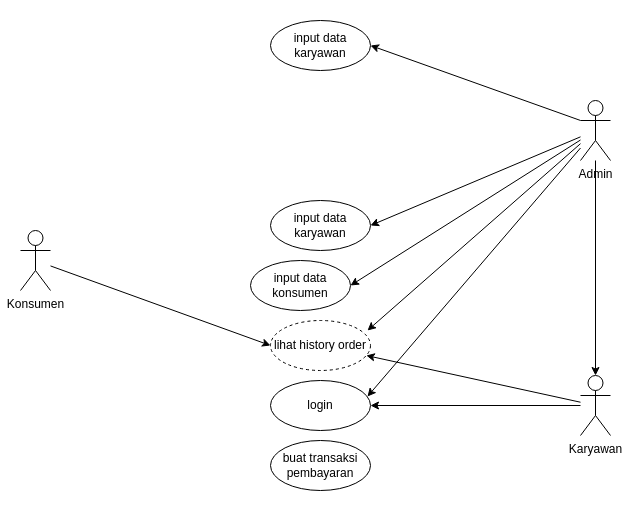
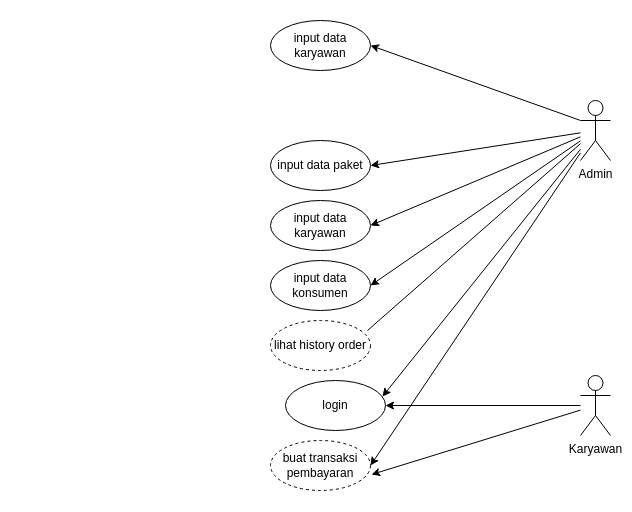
edge "Admin" -> "input data paket": added
node "input data paket": added
node "Konsumen": removed
edge "Admin" -> "Karyawan": now "Admin" -> "buat transaksi pembayaran"
node "input data konsumen": moved (301, 286) -> (321, 286)
edge "Konsumen" -> "lihat history order": removed
edge "Admin" -> "lihat history order": arrowhead classic -> none
edge "Karyawan" -> "lihat history order": now "Karyawan" -> "buat transaksi pembayaran"
node "login": moved (321, 406) -> (336, 406)
node "buat transaksi pembayaran": style solid -> dashed
